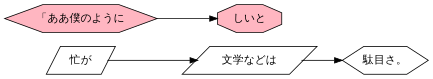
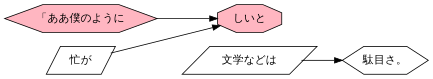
edge "忙が" -> "文学などは": now "忙が" -> "しいと"
